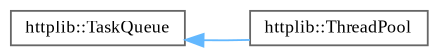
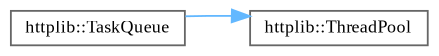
edge "httplib::ThreadPool" -> "httplib::TaskQueue": reversed
